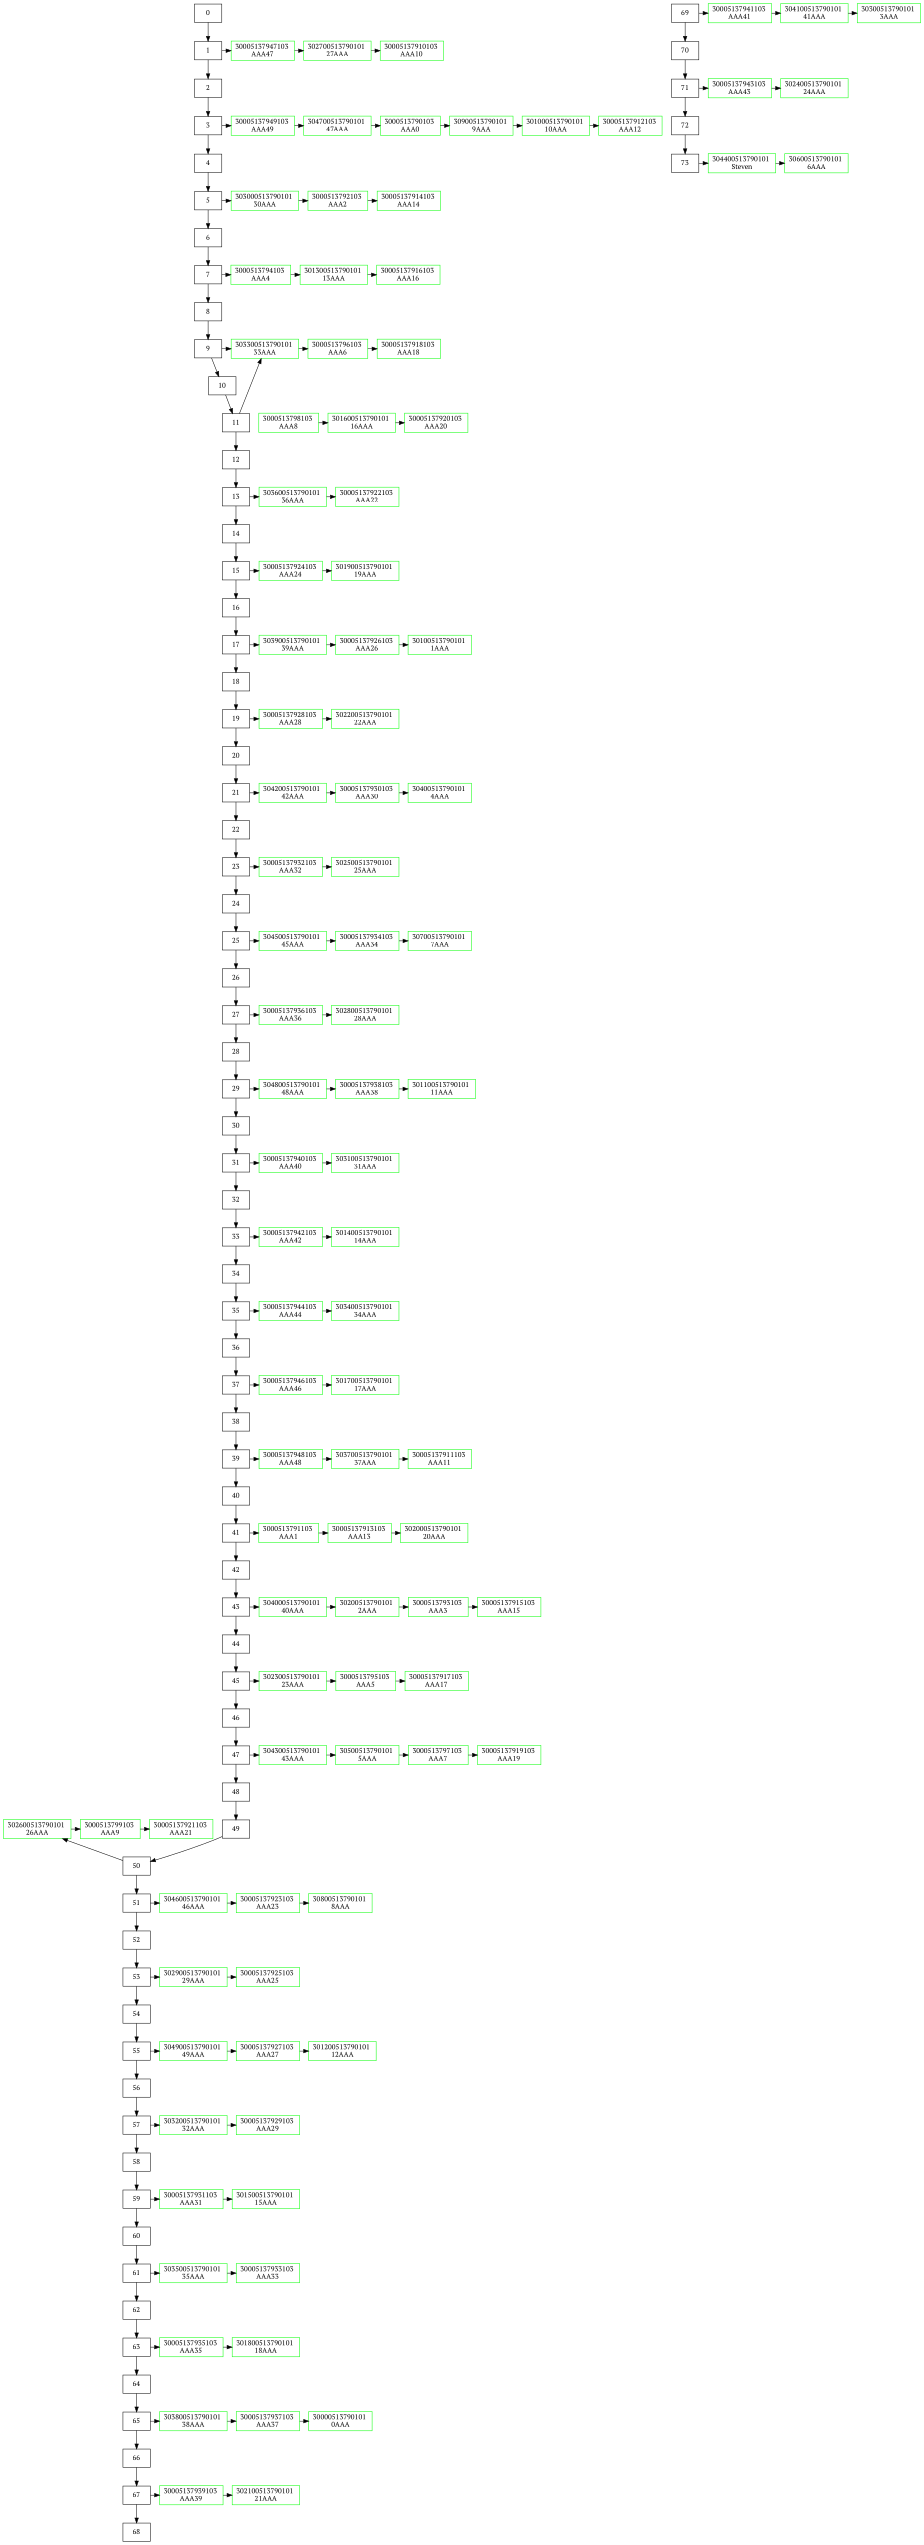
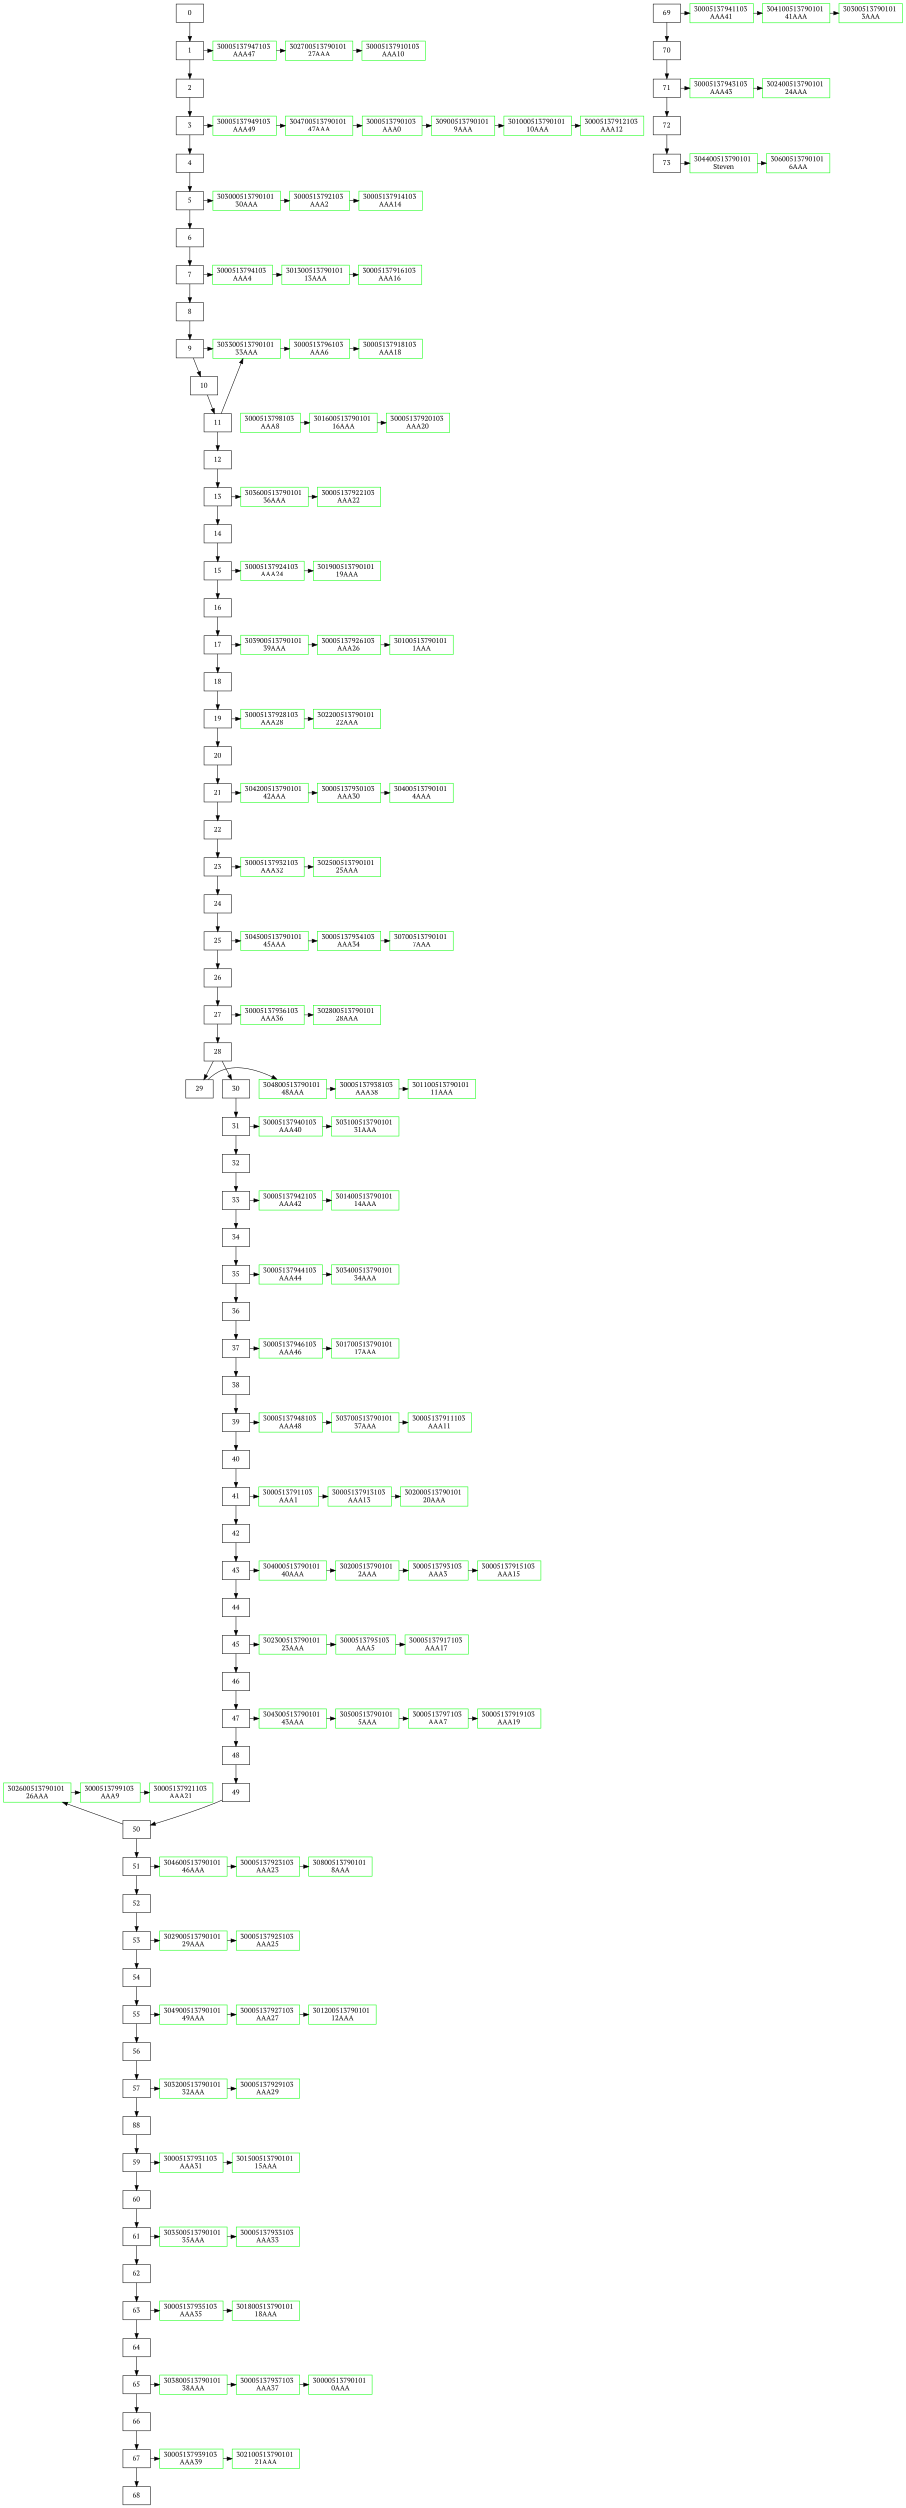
edge "29" -> "30": now "28" -> "30"
node "58": label "58" -> "88"
